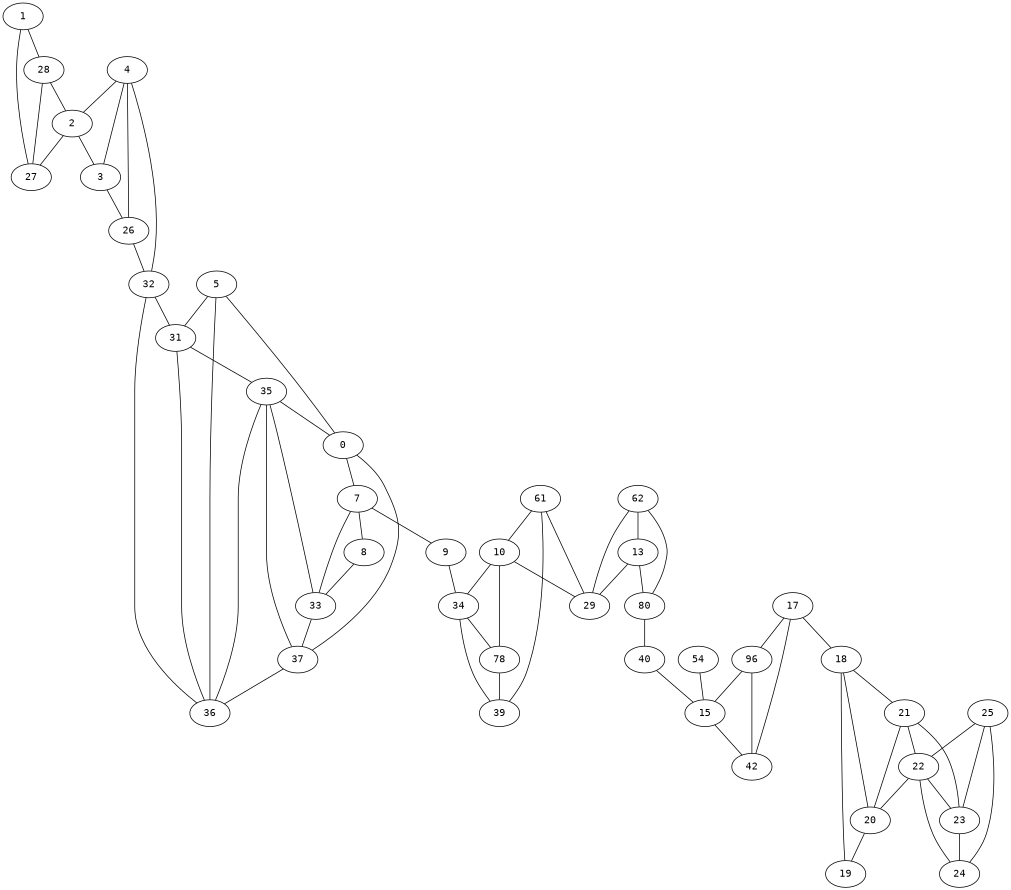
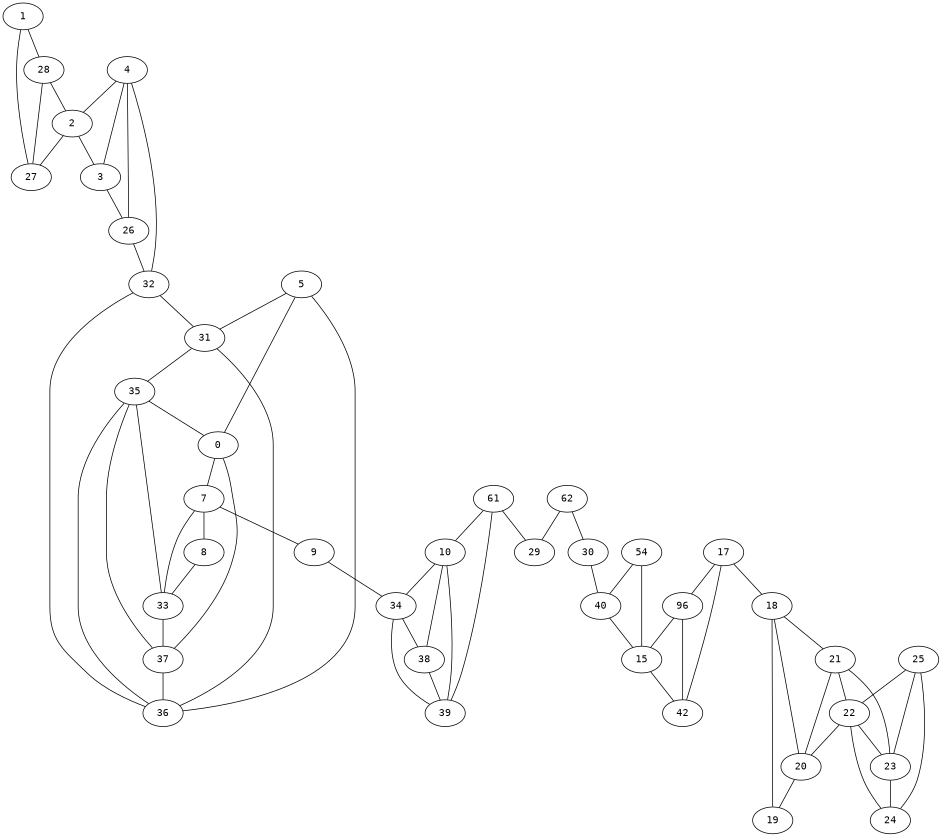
node "13": removed
edge "54" -- "40": added
edge "10" -- "29": now "10" -- "39"
node "80": label "80" -> "30"
node "78": label "78" -> "38"
